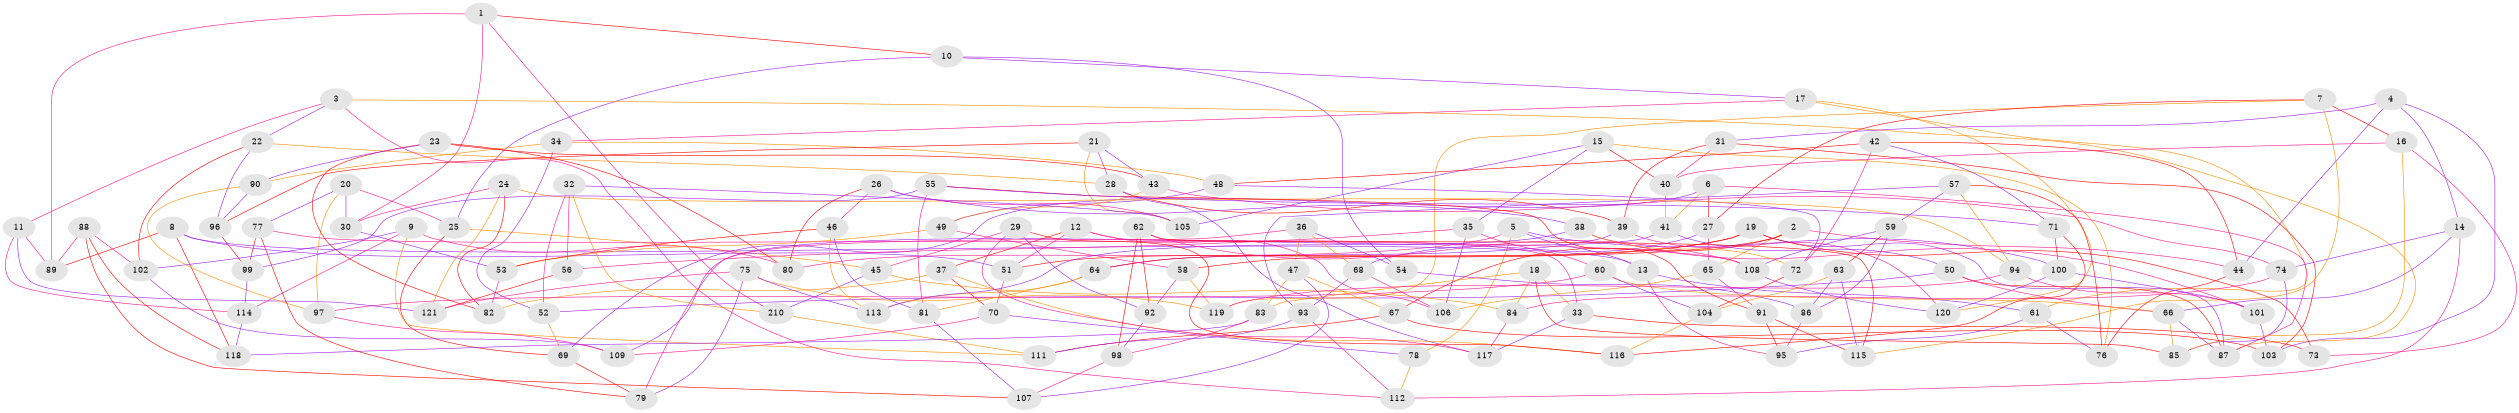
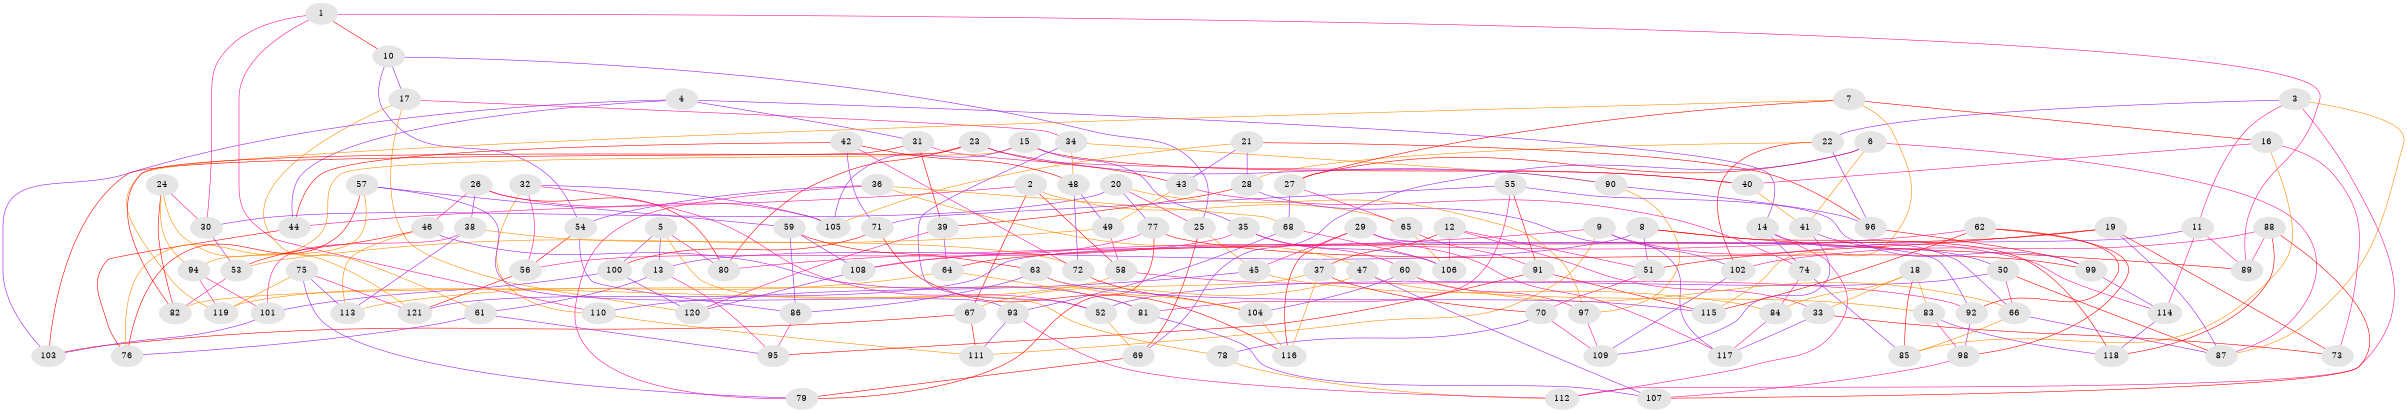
edge "54" -- "56": added
node "210": label "210" -> "110"
